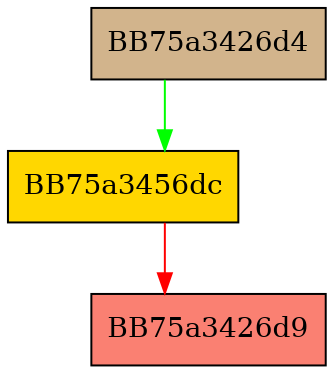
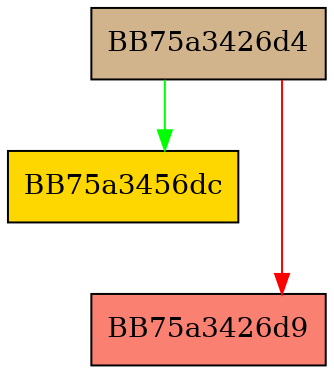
edge "BB75a3456dc" -> "BB75a3426d9": now "BB75a3426d4" -> "BB75a3426d9"
